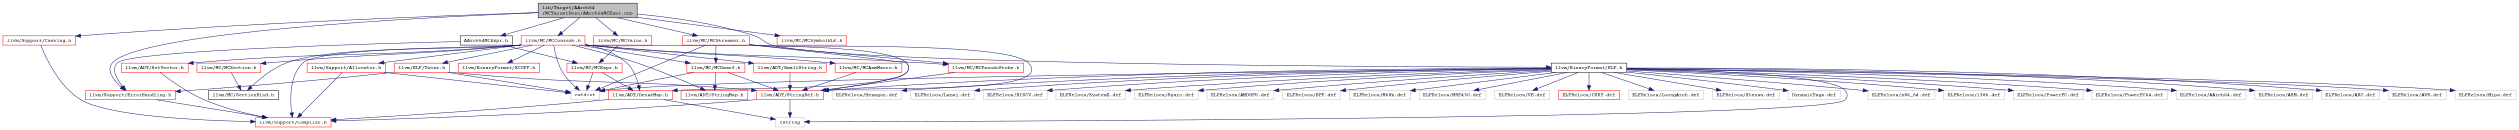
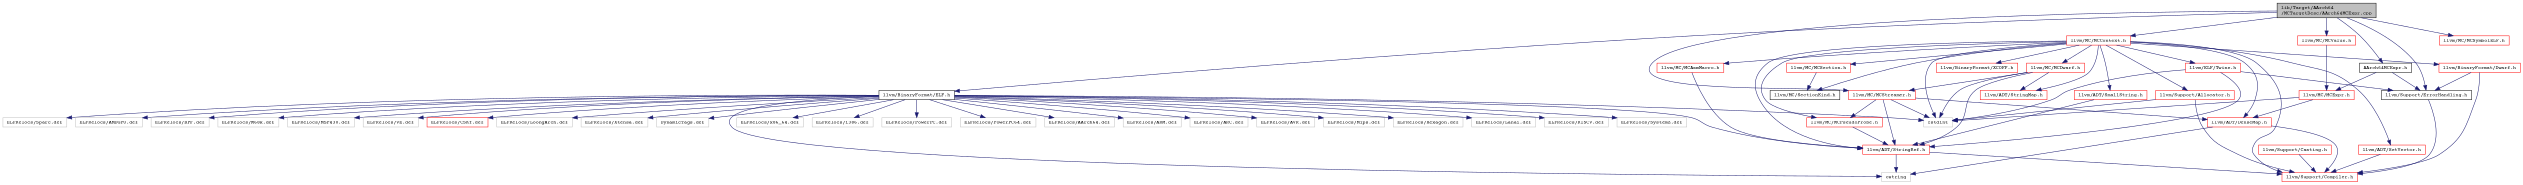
edge "lib/Target/AArch64 /MCTargetDesc/AArch64MCExpr.cpp" -> "llvm/Support/Casting.h": removed
edge "llvm/MC/MCStreamer.h" -> "llvm/MC/MCDwarf.h": reversed
node "llvm/BinaryFormat/Dwarf.h": added
node "llvm/Support/ErrorHandling.h": color red -> black
